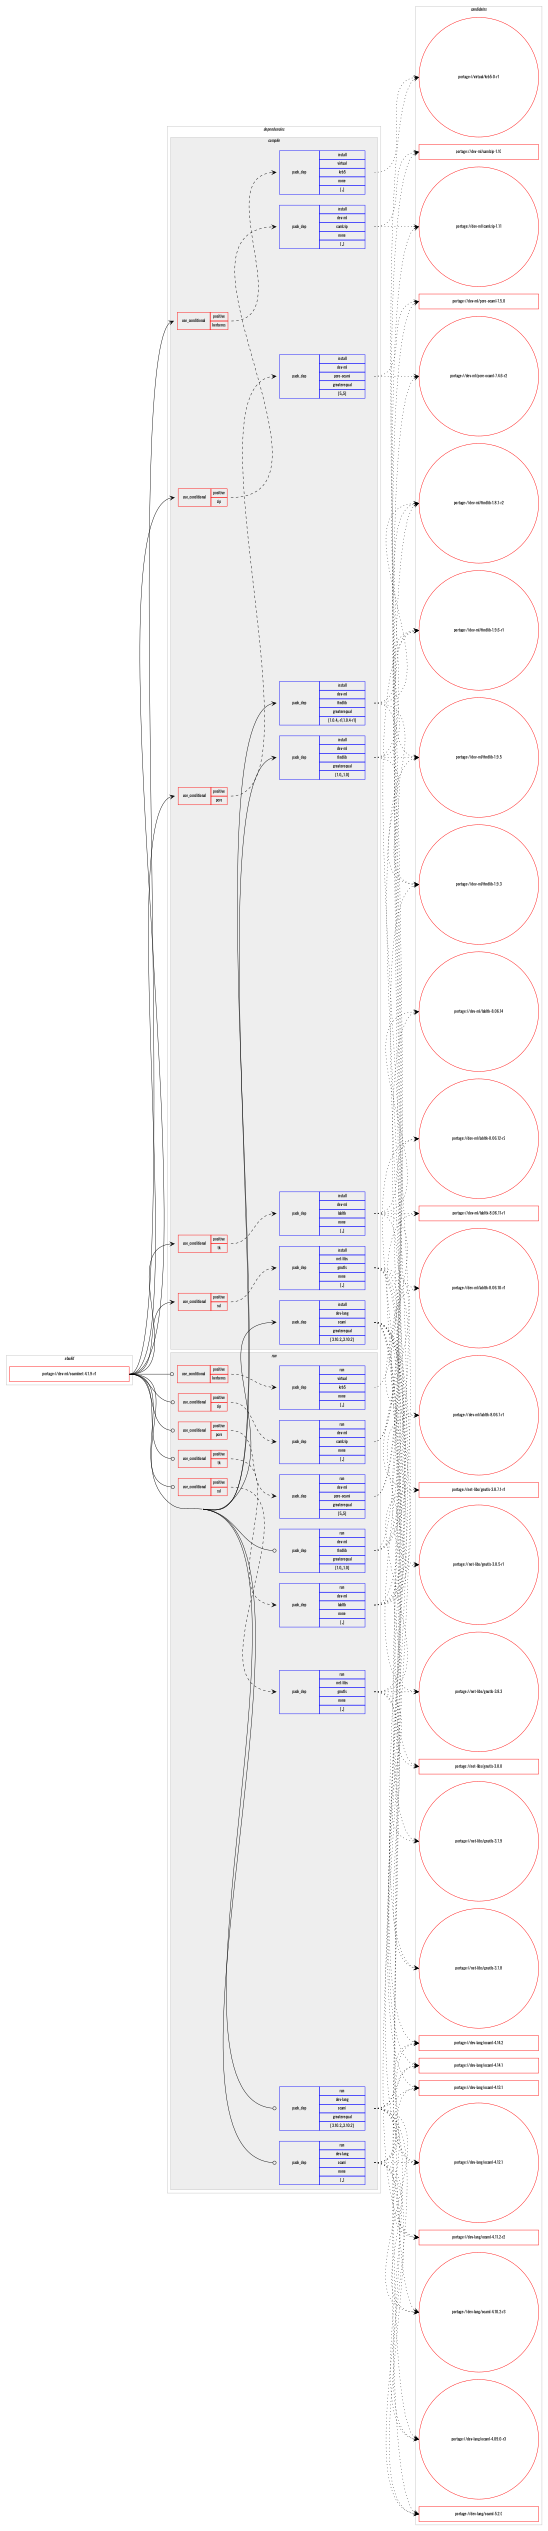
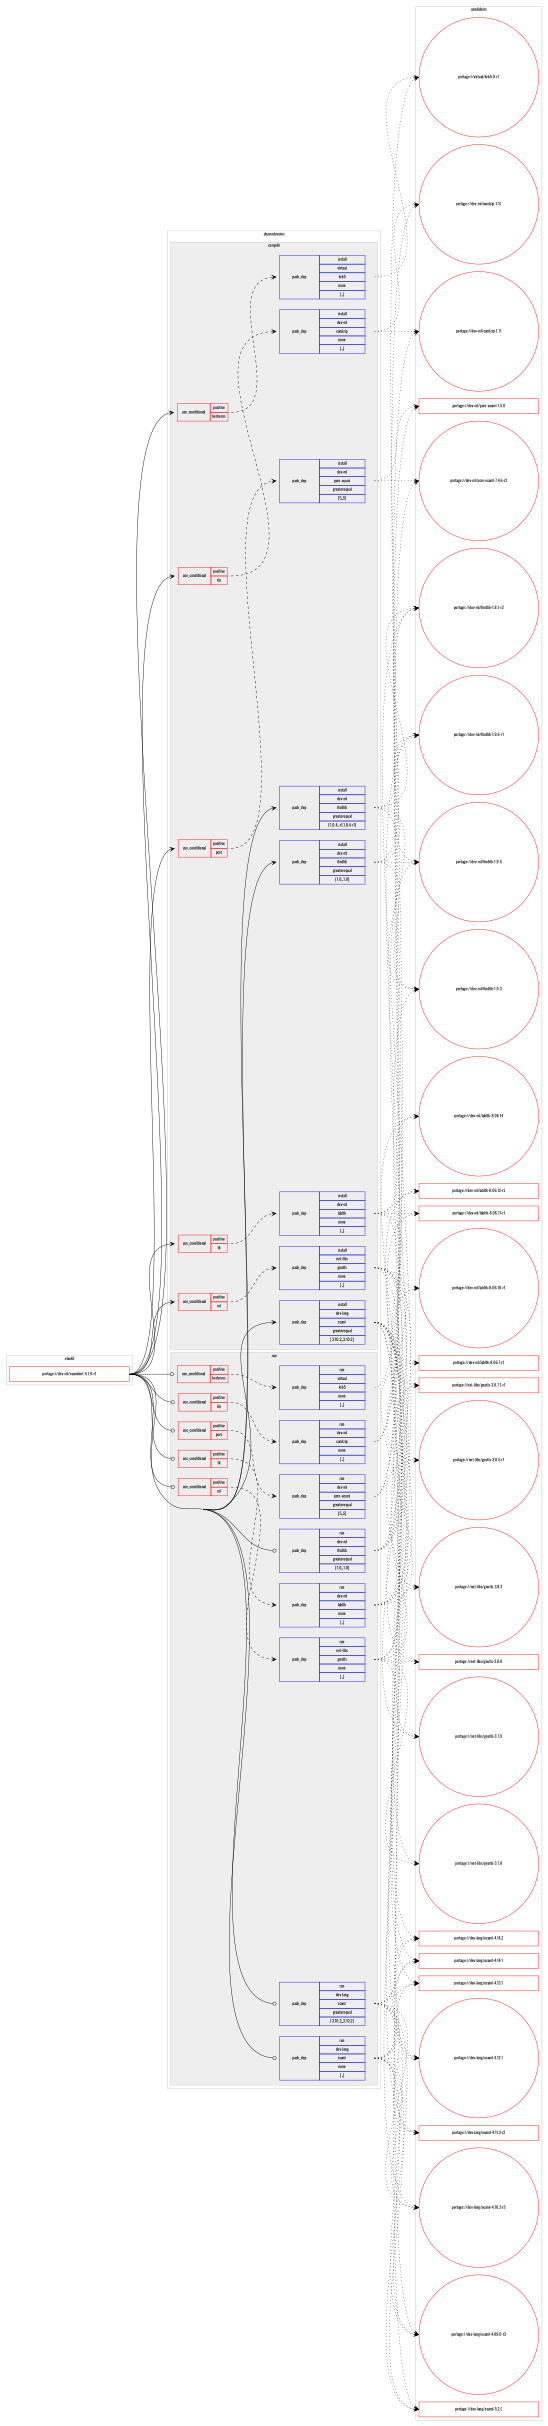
node "portage://dev-ml/camlzip-1.10": shape box -> circle
node "portage://dev-ml/labltk-8.06.12-r2": shape circle -> box
node "portage://dev-ml/labltk-8.06.7-r1": shape circle -> box
